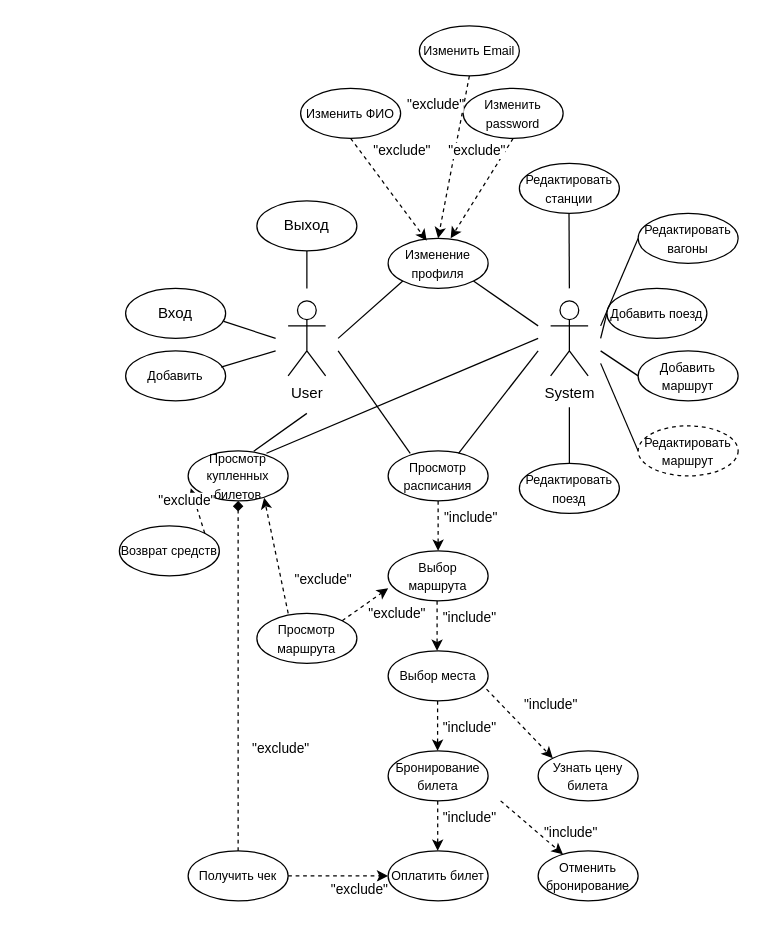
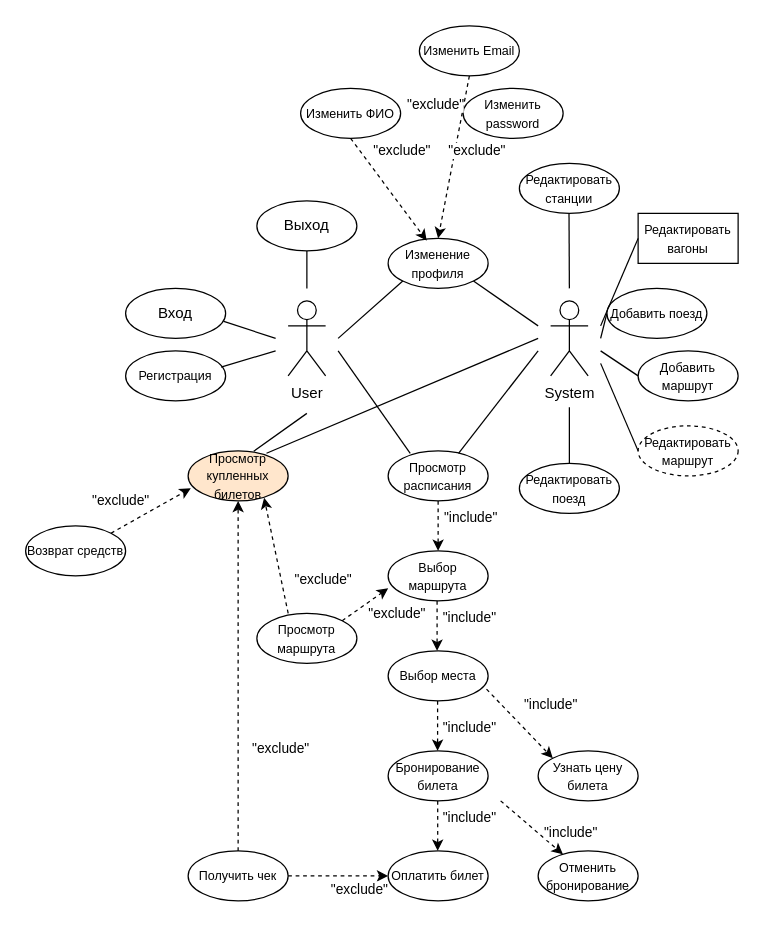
edge "Изменить password" -> "Изменение профиля": removed
node "Редактировать вагоны": shape ellipse -> rectangle
node "Добавить": label "Добавить" -> "Регистрация"
node "Просмотр купленных билетов": fillcolor #ffffff -> #ffe6cc
edge "Получить чек" -> "Просмотр купленных билетов": arrowhead diamond -> classic
node "Возврат средств": moved (169, 551) -> (76, 551)
